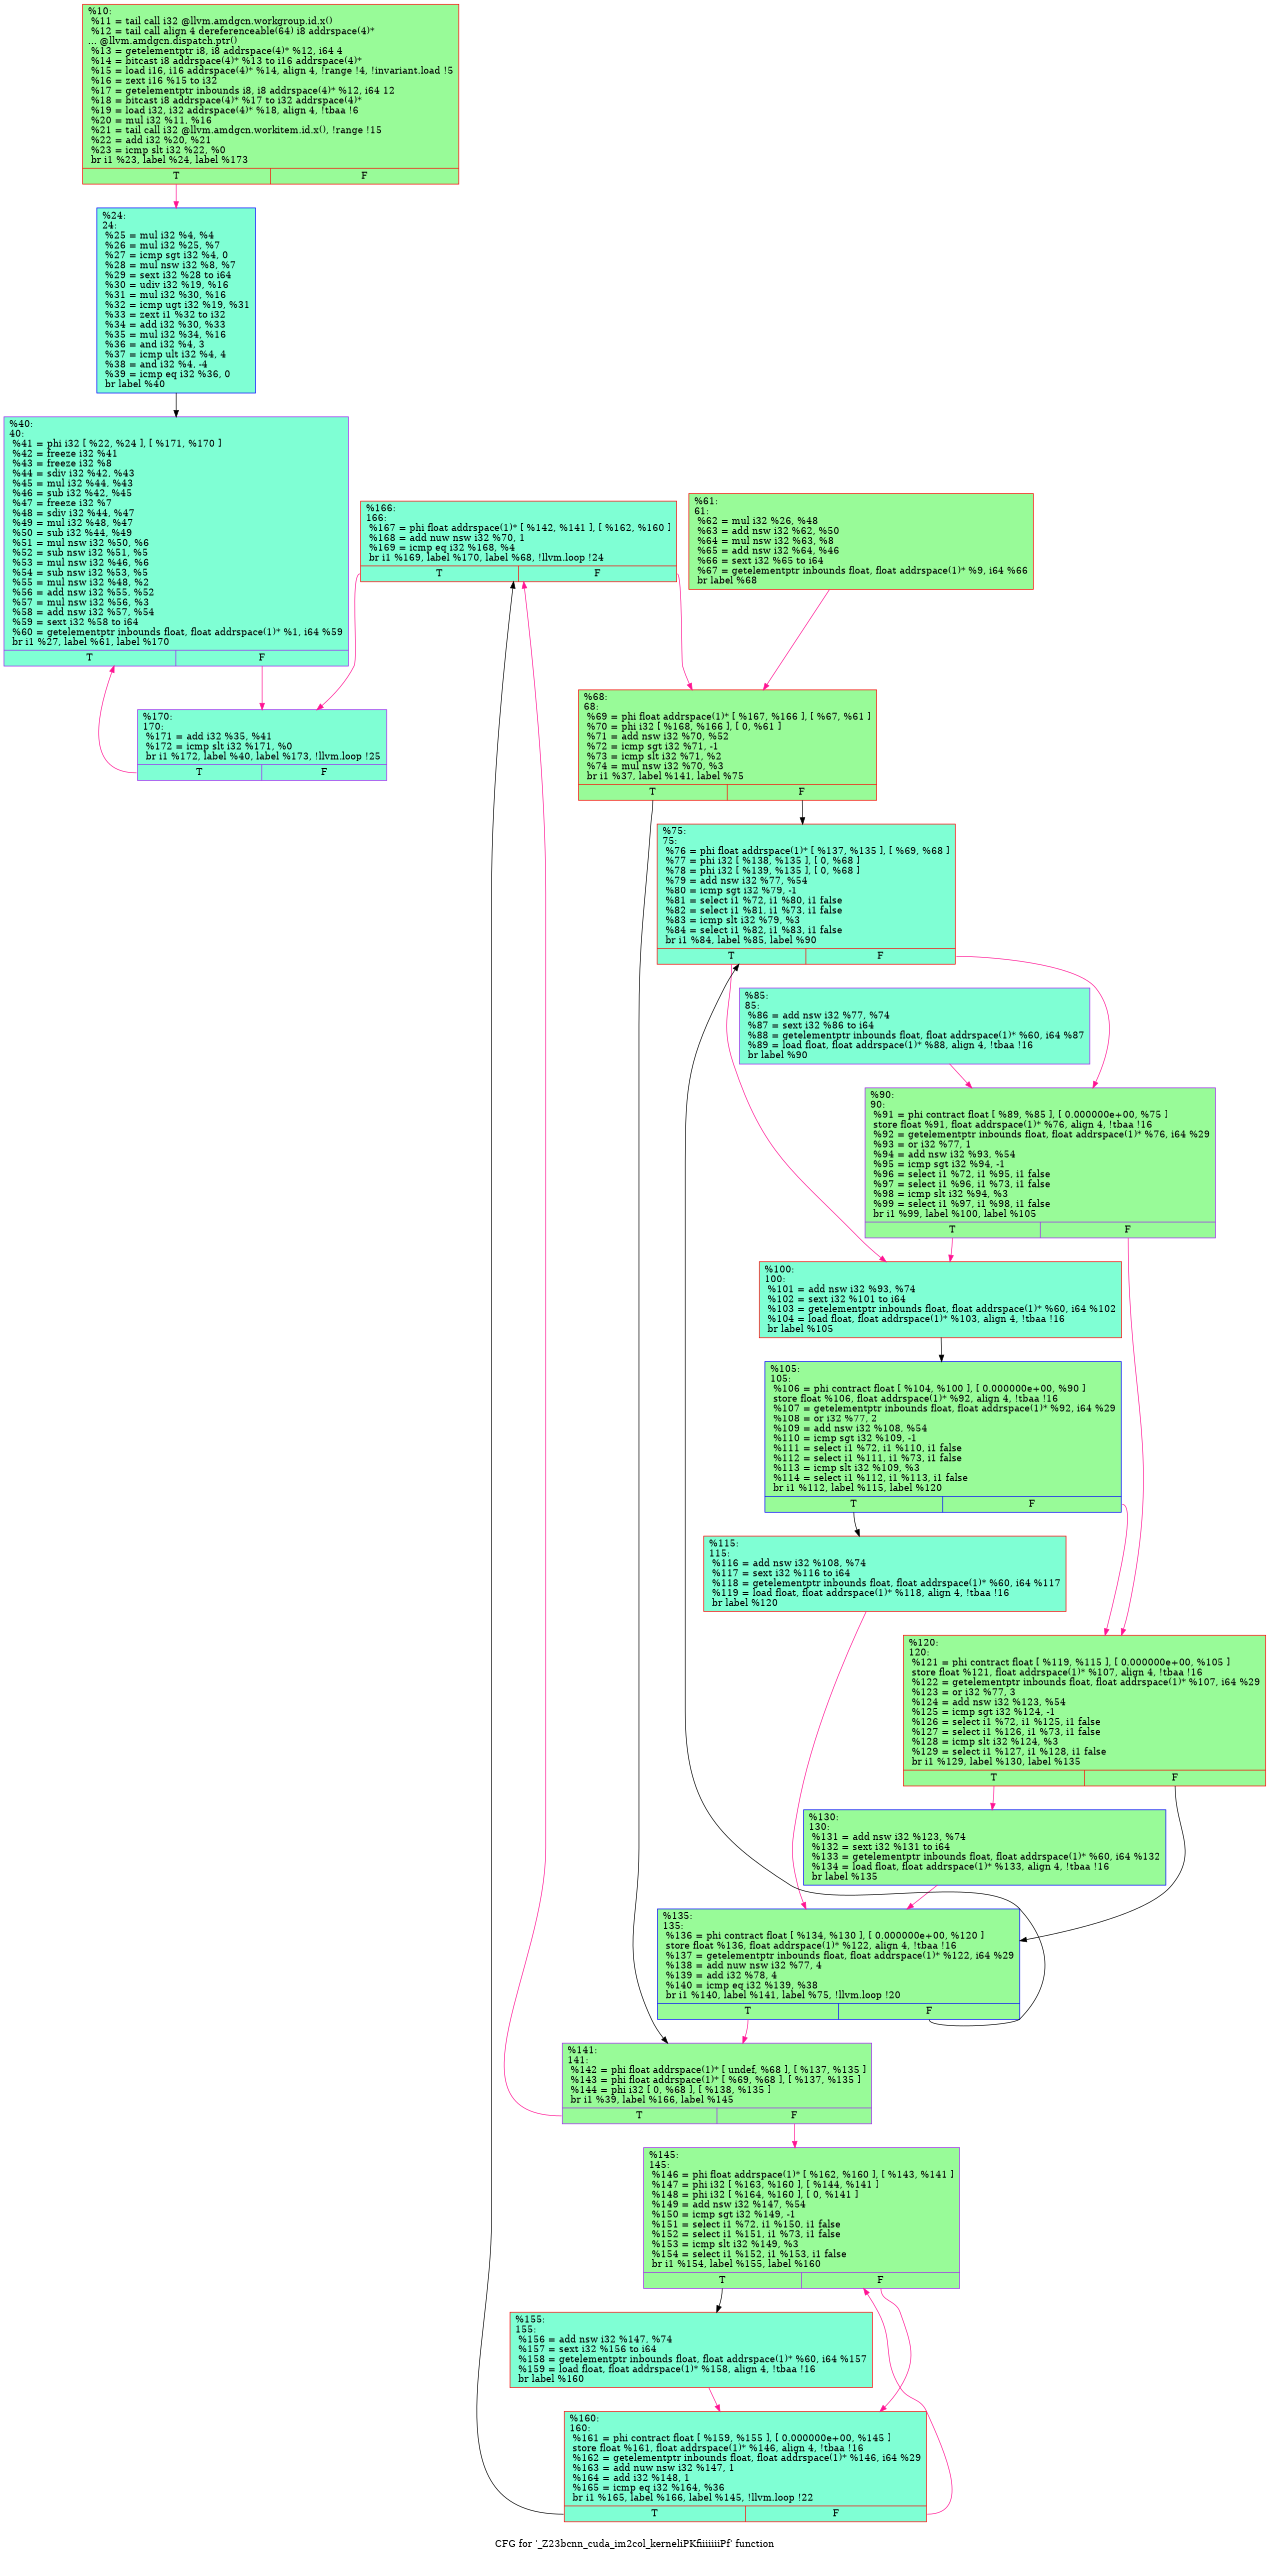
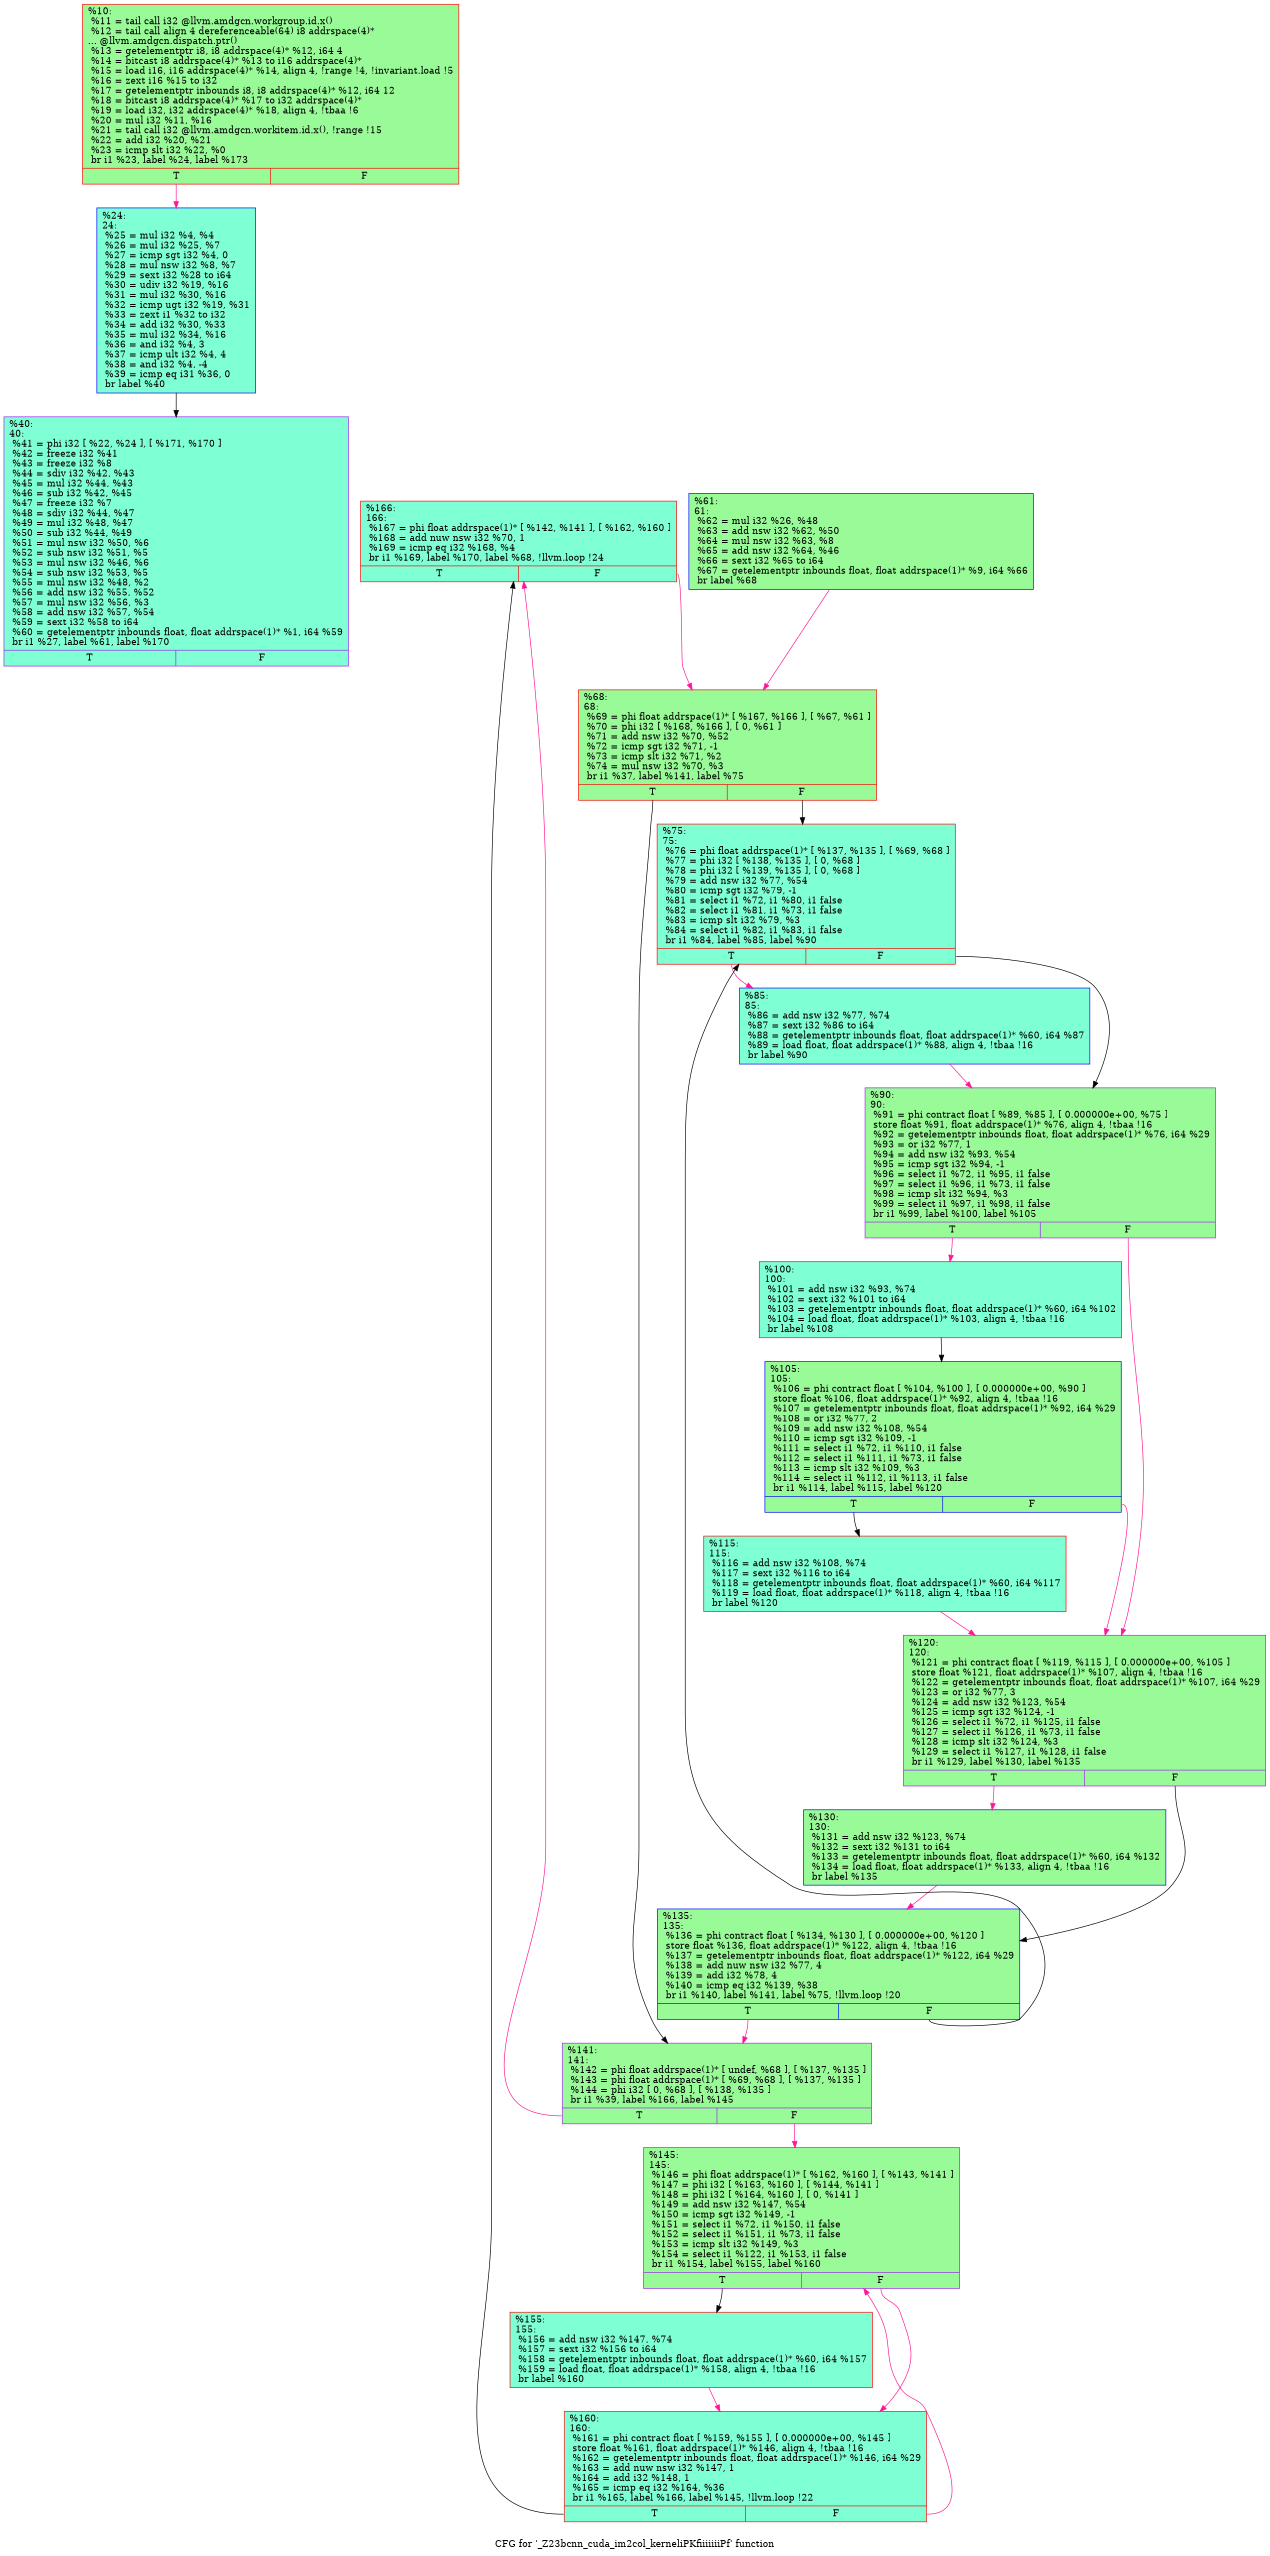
node "%24:": text "%39 = icmp eq i32 %36, 0" -> "%39 = icmp eq i31 %36, 0"
node "%61:": color red -> blue
node "%170:": removed
edge "%75:" -> "%90:": color deeppink -> black
node "%85:": color purple -> blue
edge "%75:" -> "%100:": now "%75:" -> "%85:"
node "%100:": text "br label %105" -> "br label %108"
node "%105:": text "br i1 %112, label %115, label %120" -> "br i1 %114, label %115, label %120"
node "%120:": color red -> purple
edge "%115:" -> "%135:": now "%115:" -> "%120:"
node "%145:": text "%154 = select i1 %152, i1 %153, i1 false" -> "%154 = select i1 %122, i1 %153, i1 false"
